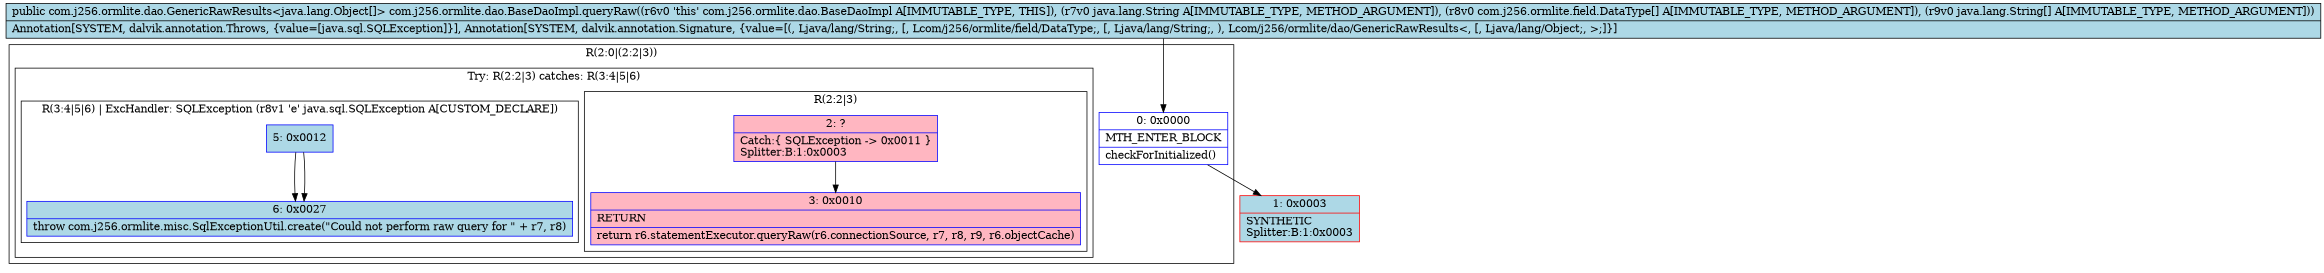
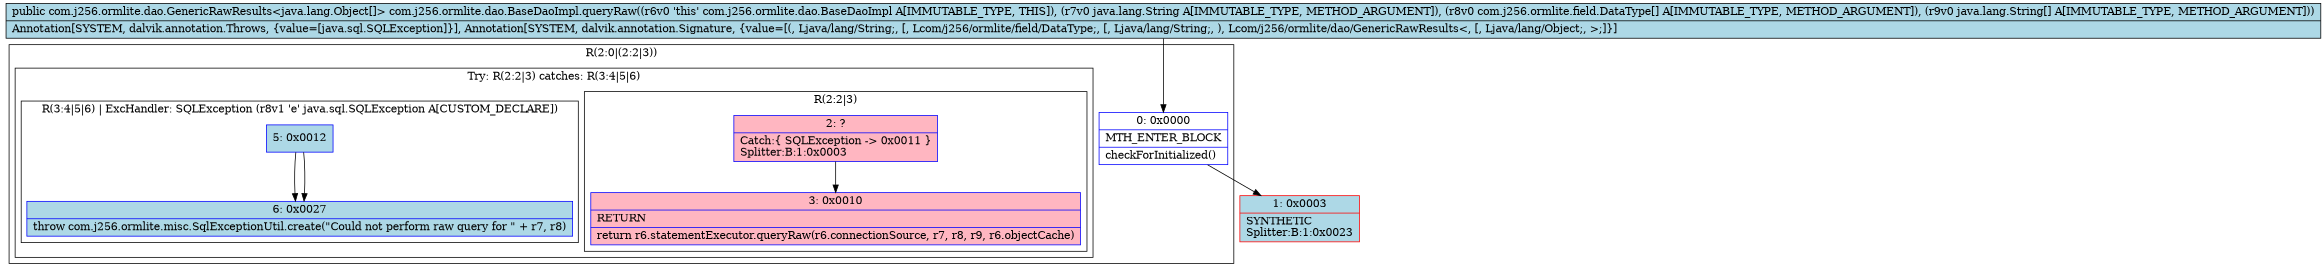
node "1: 0x0003": text "Splitter:B:1:0x0003" -> "Splitter:B:1:0x0023"
